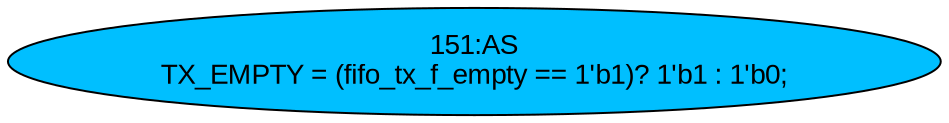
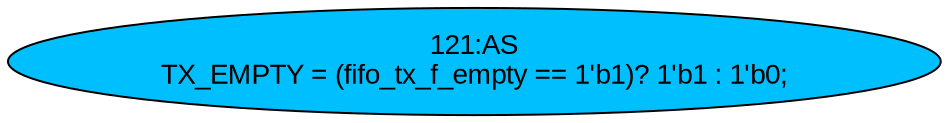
node "151:AS TX_EMPTY = (fifo_tx_f_empty == 1'b1)? 1'b1 : 1'b0;": label "151:AS TX_EMPTY = (fifo_tx_f_empty == 1'b1)? 1'b1 : 1'b0;" -> "121:AS TX_EMPTY = (fifo_tx_f_empty == 1'b1)? 1'b1 : 1'b0;"
